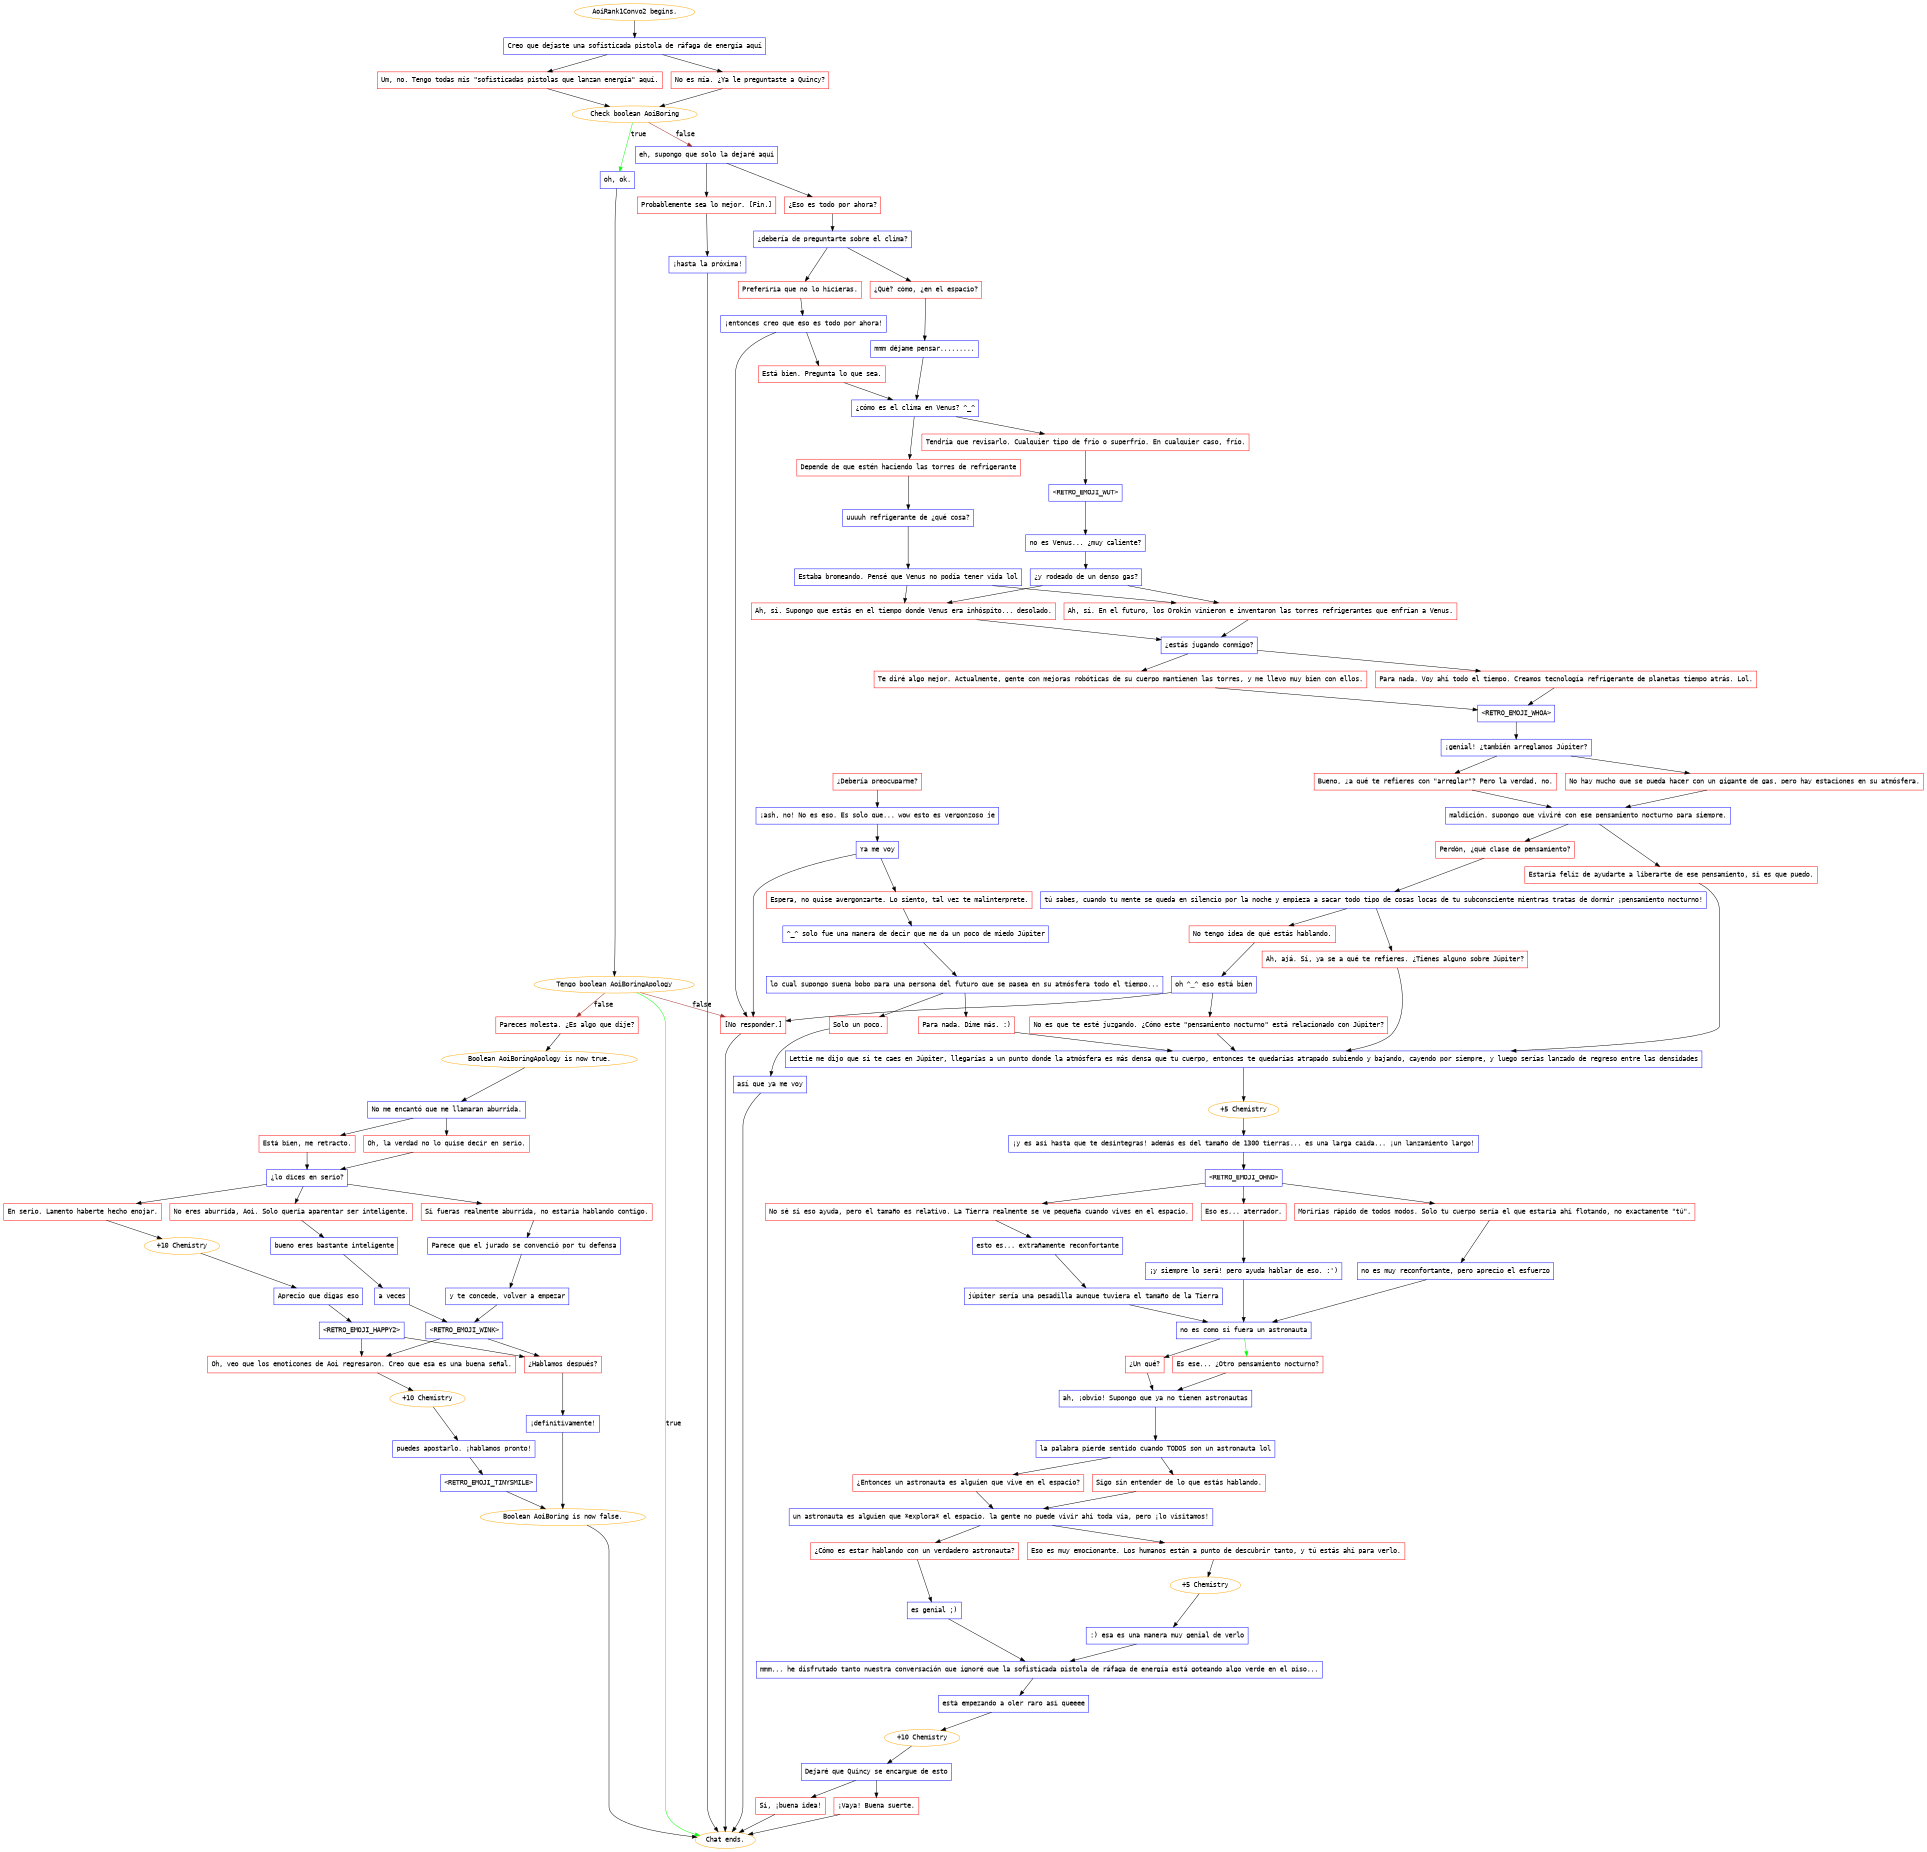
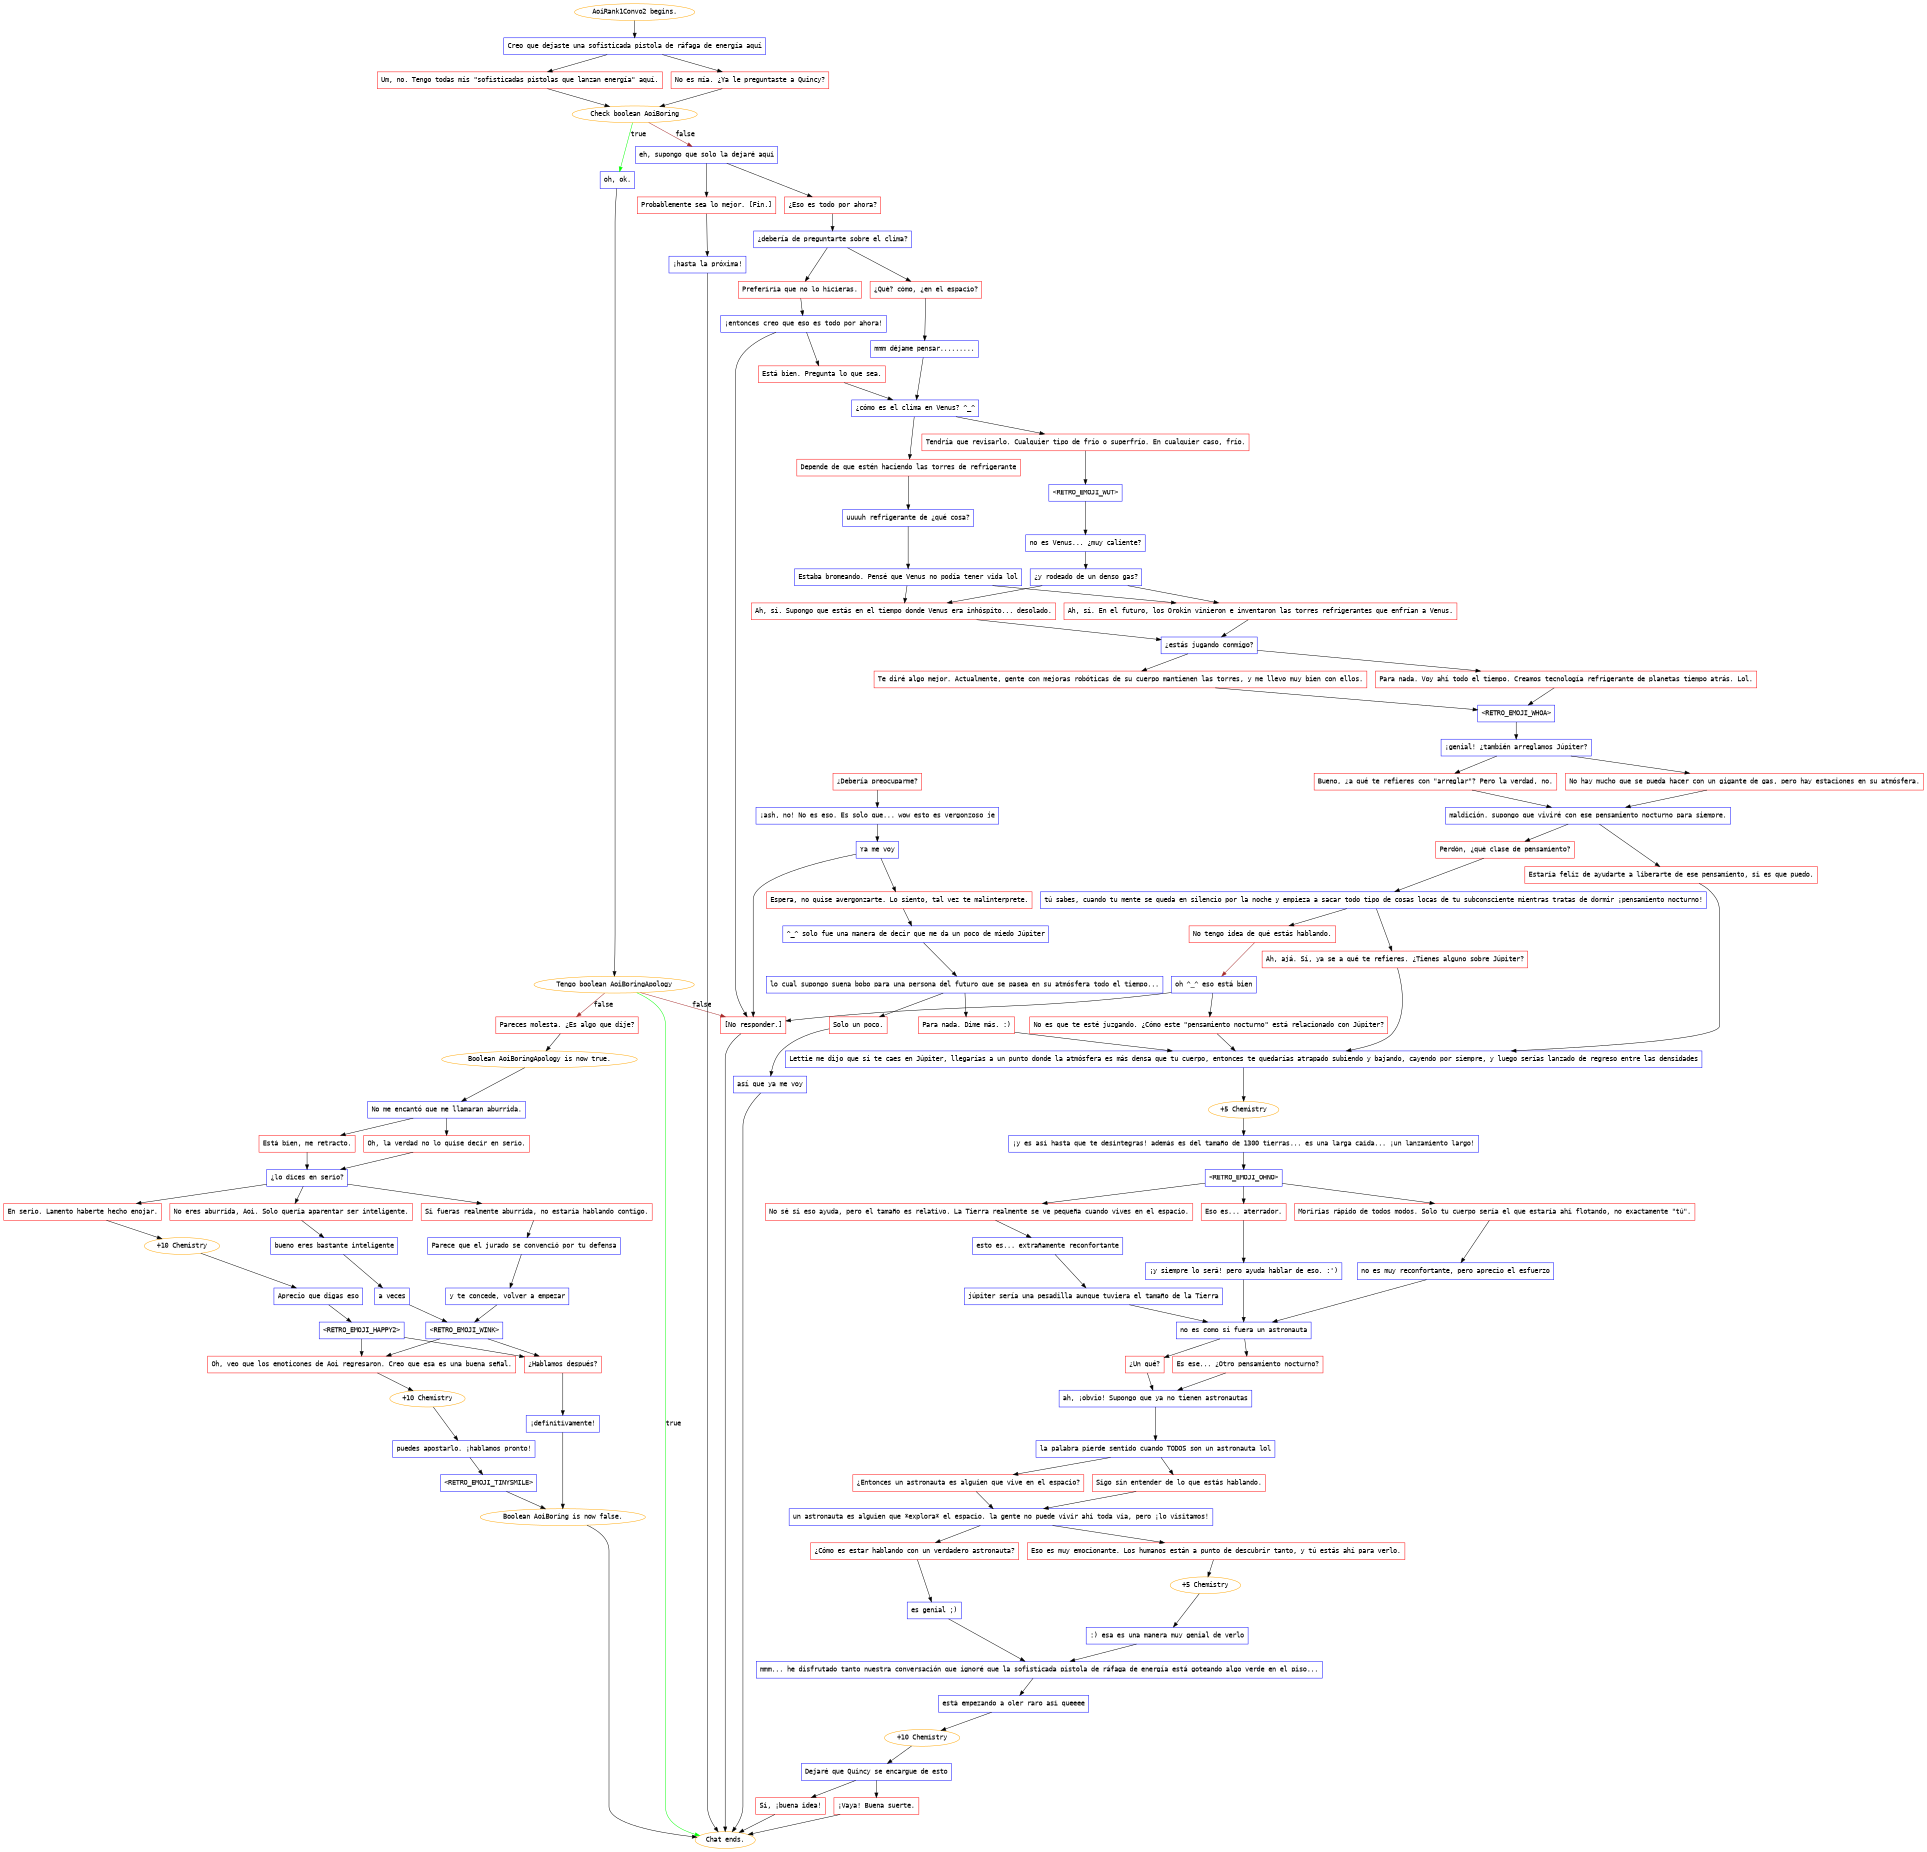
edge "No tengo idea de qué estás hablando." -> "oh ^_^ eso está bien": color black -> brown
edge "no es como si fuera un astronauta" -> "Es ese... ¿Otro pensamiento nocturno?": color green -> black
